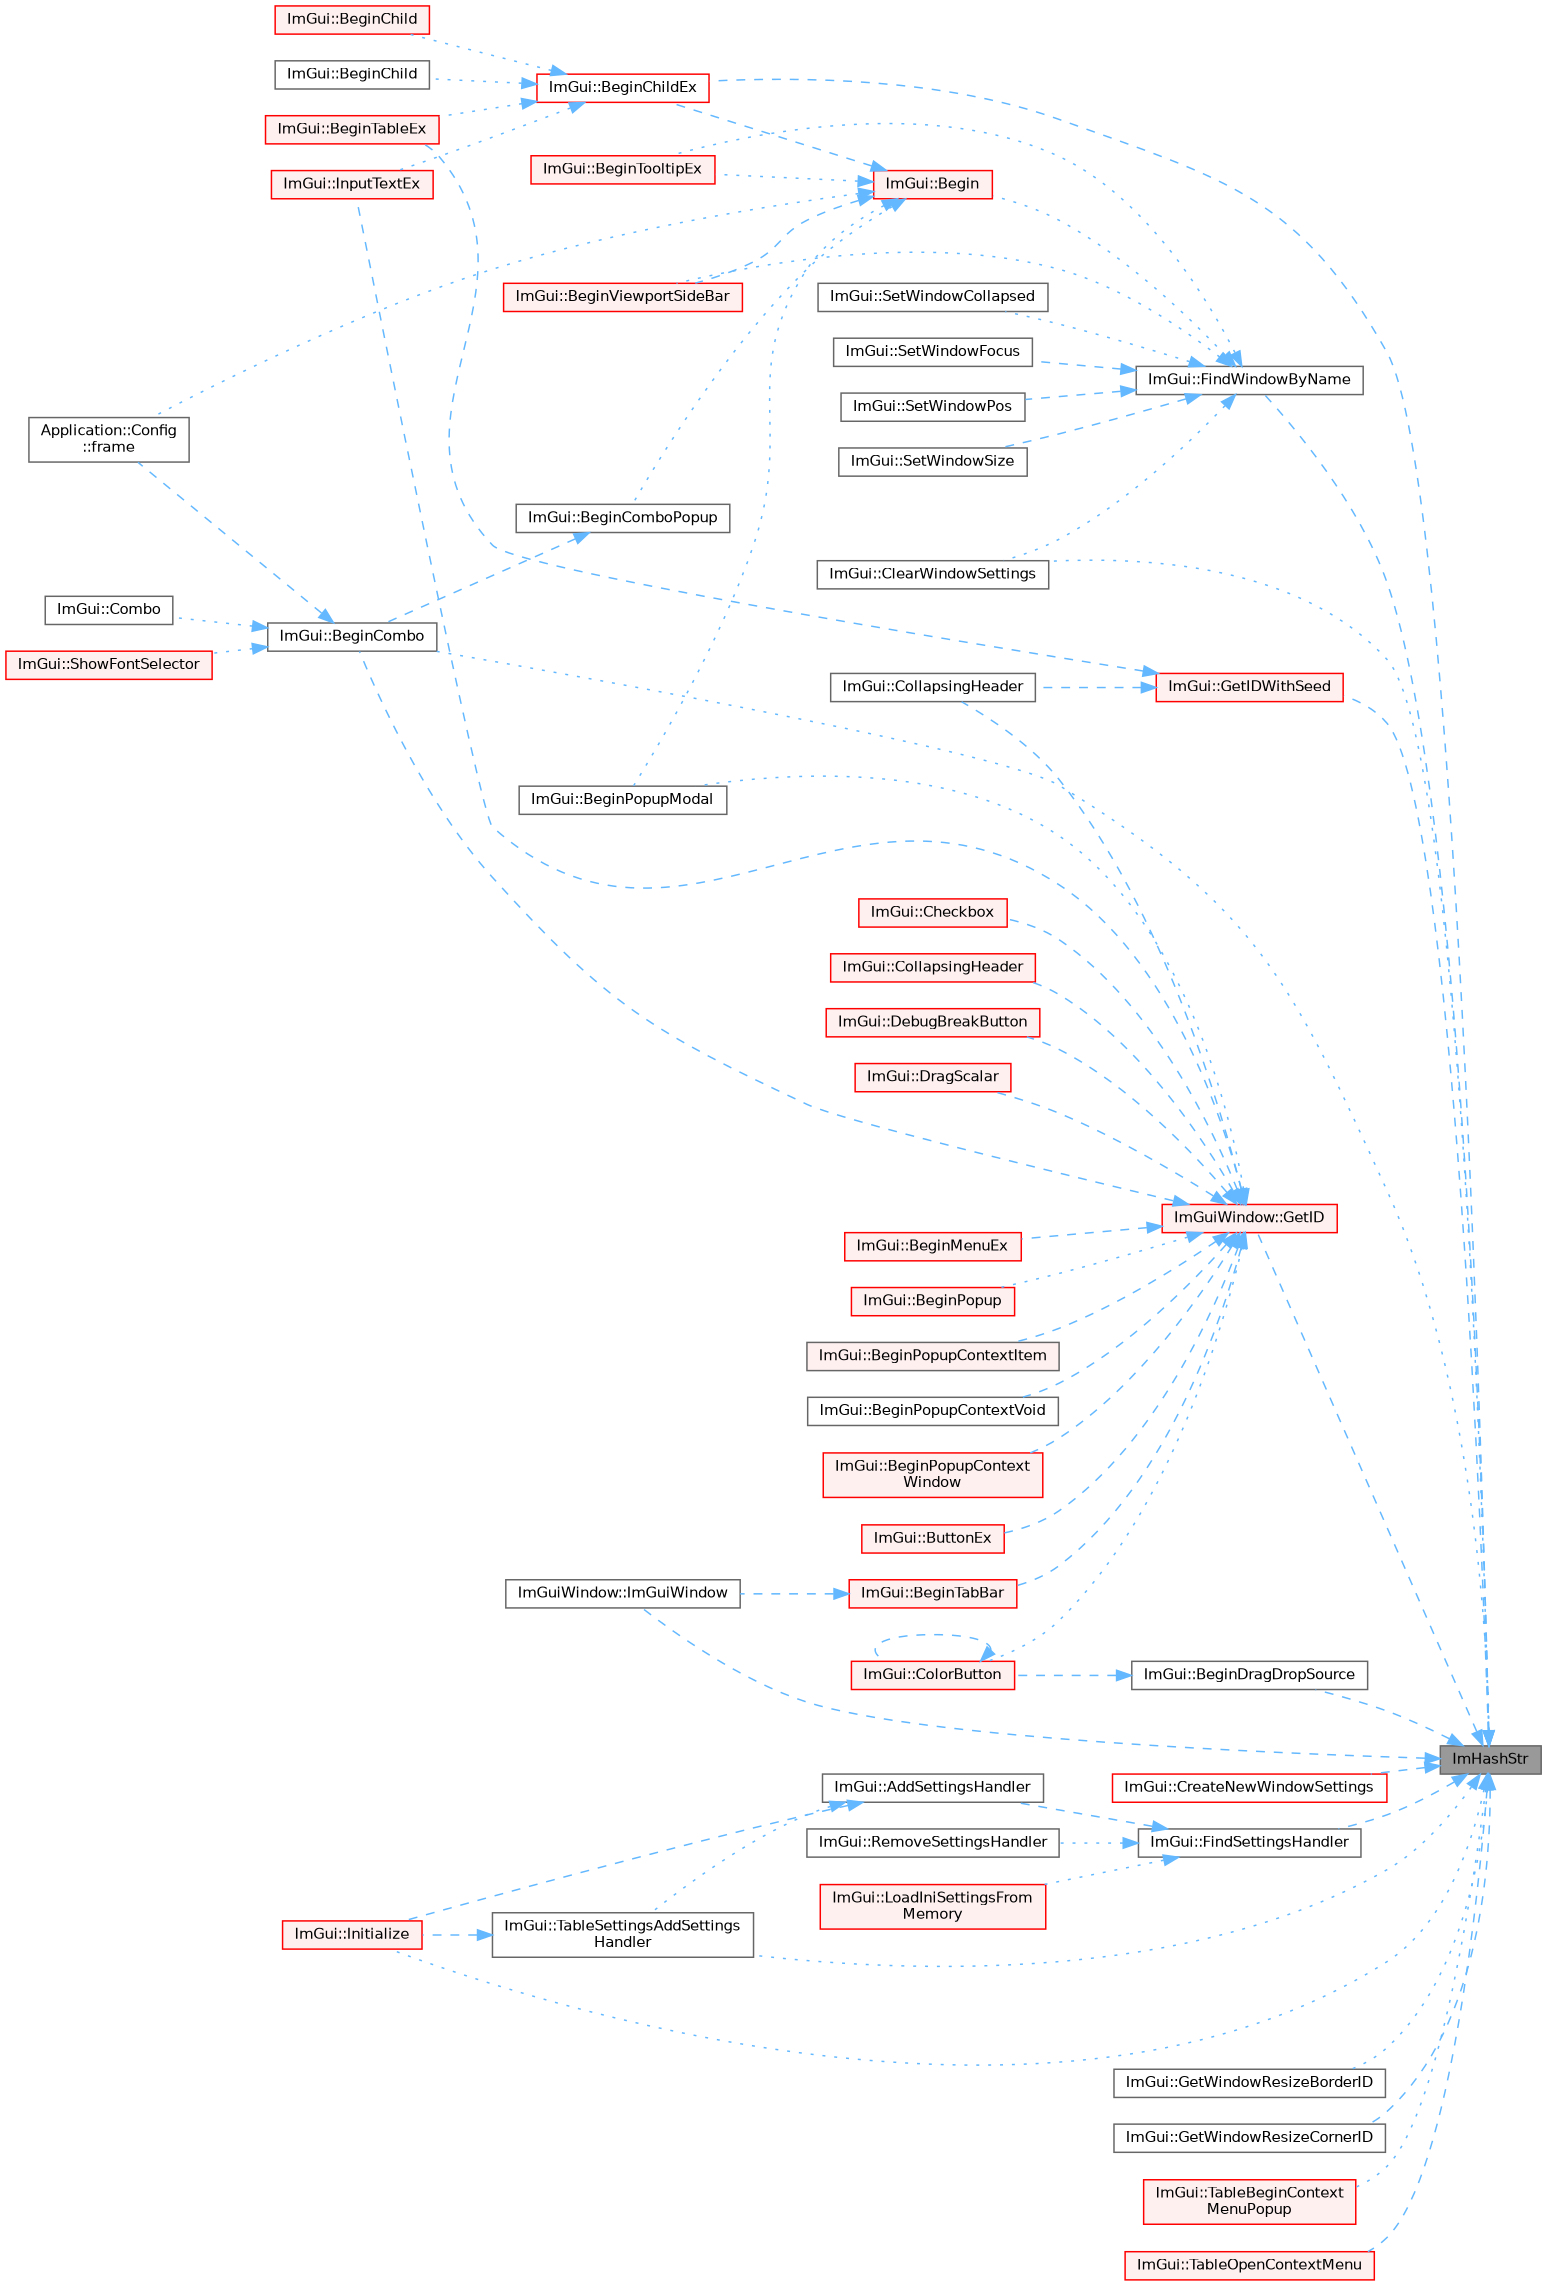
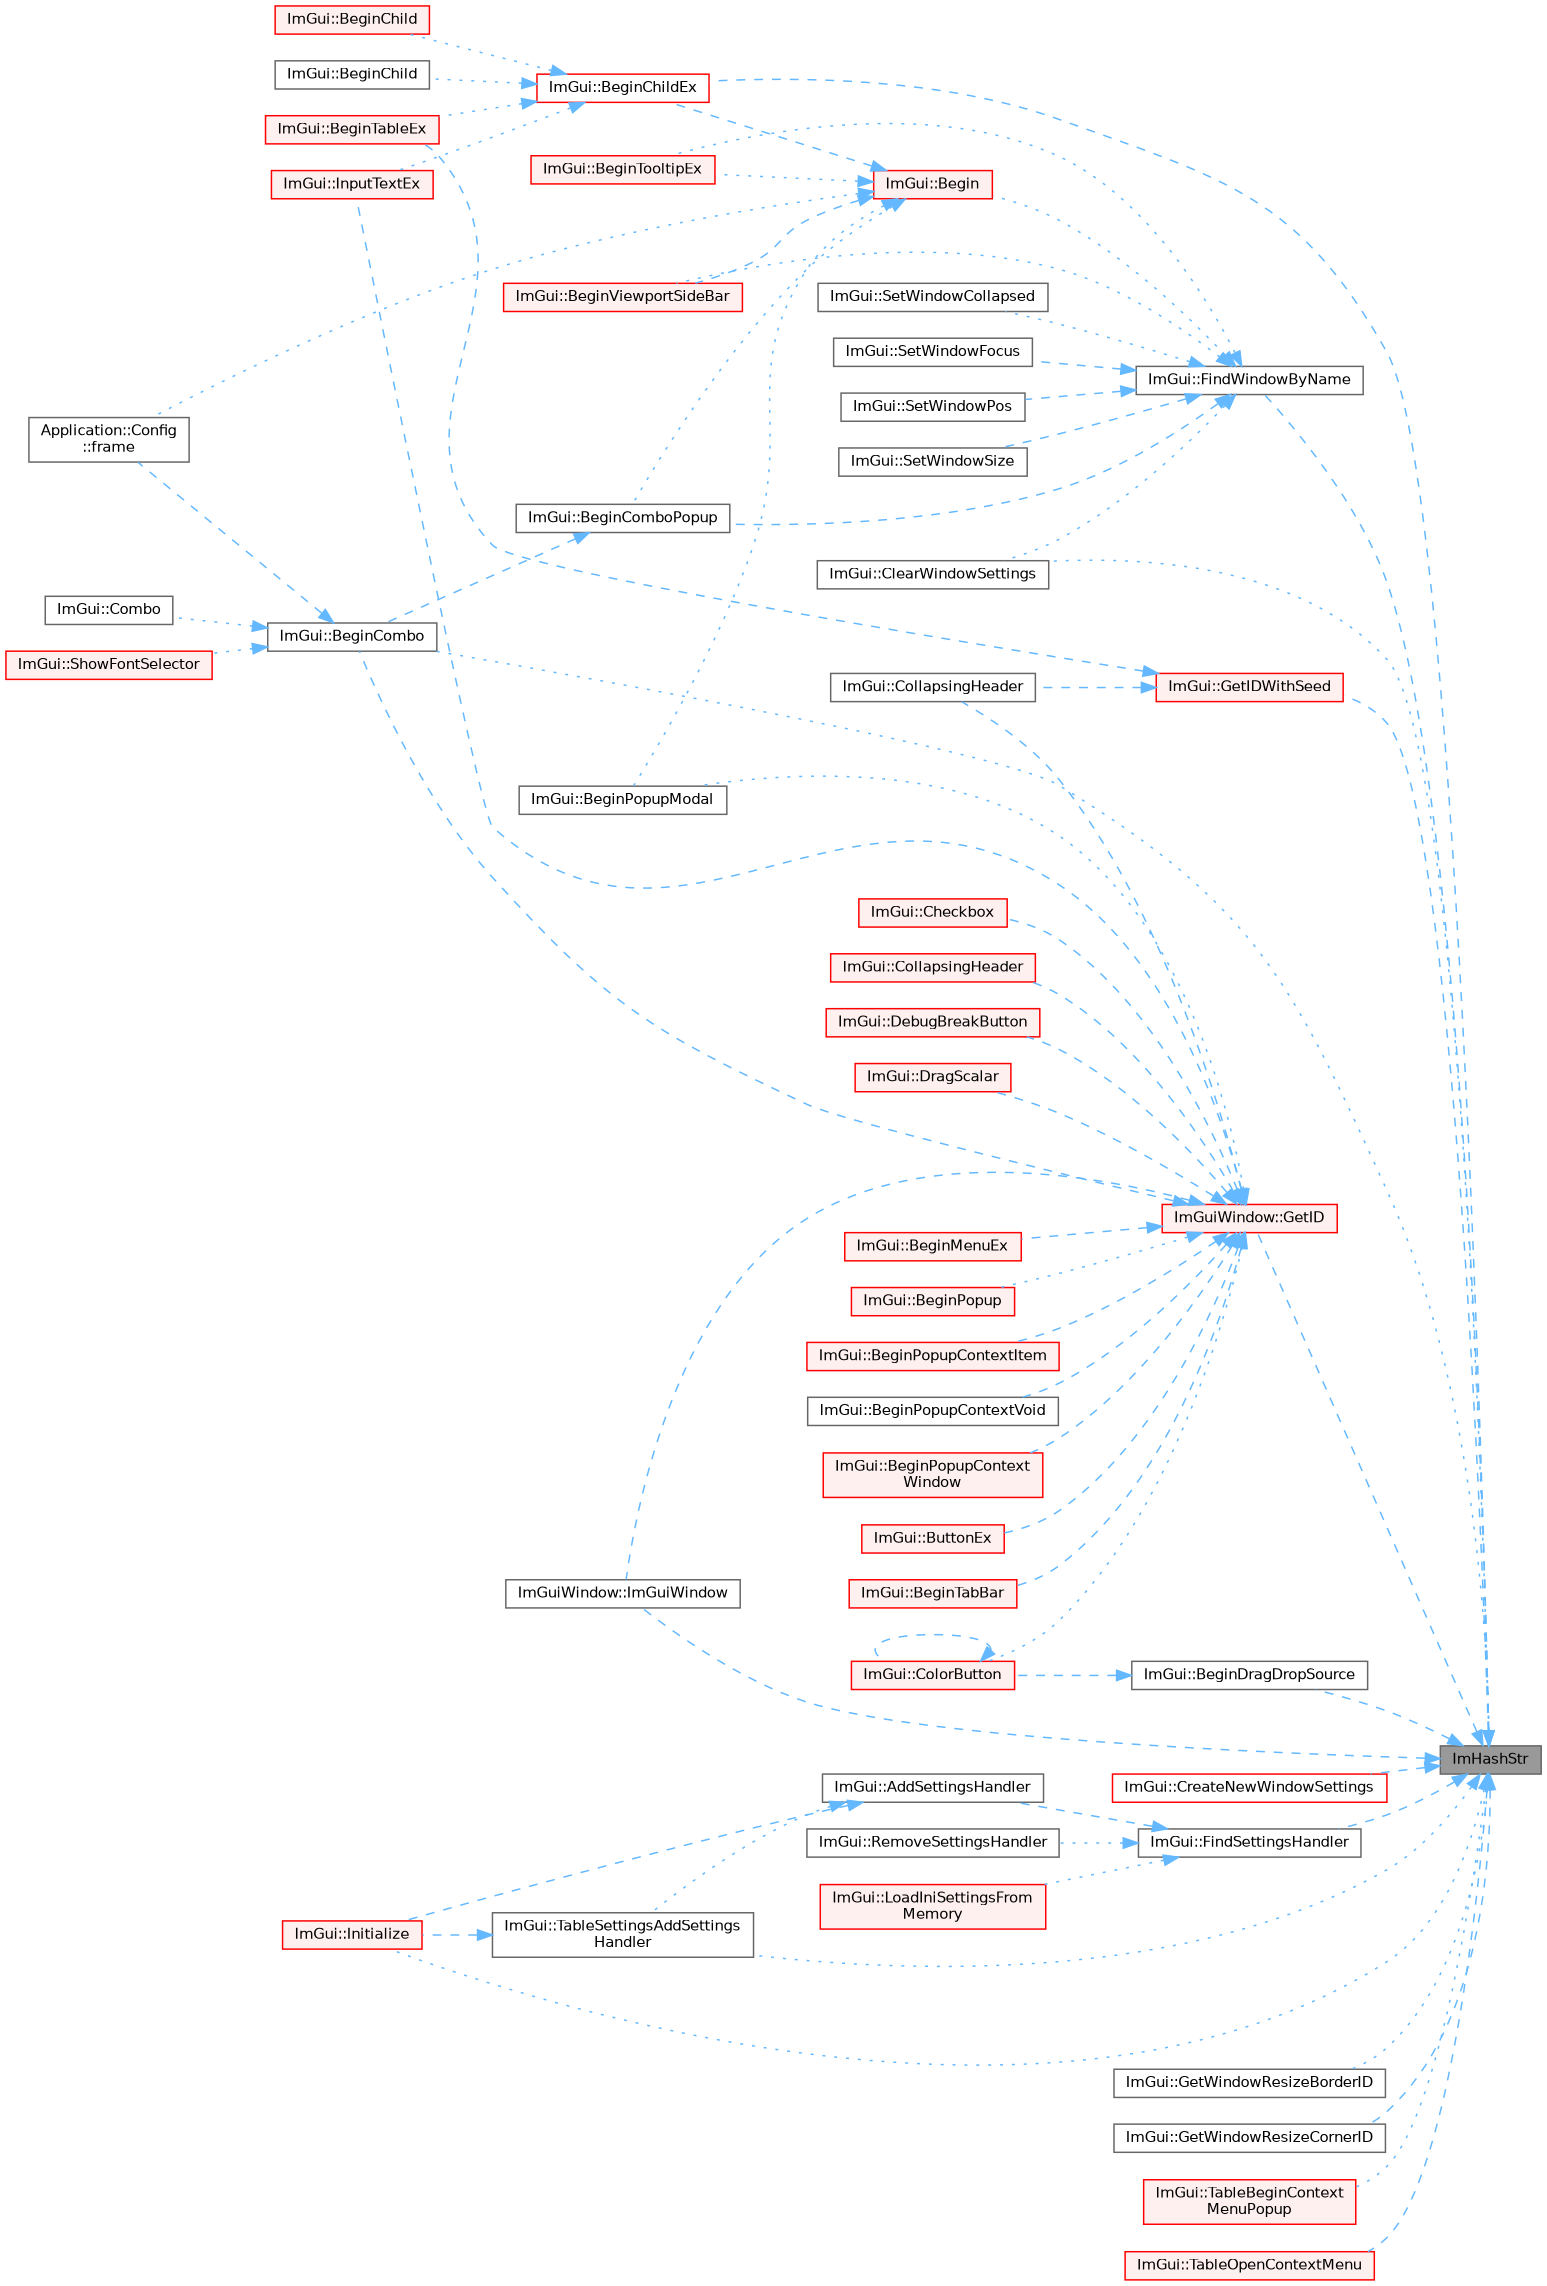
edge "ImGui::BeginComboPopup" -> "ImGui::FindWindowByName": added
node "ImGui::BeginPopupContextItem": color grey40 -> red
edge "ImGuiWindow::ImGuiWindow" -> "ImGui::BeginTabBar": now "ImGuiWindow::ImGuiWindow" -> "ImGuiWindow::GetID"
